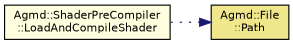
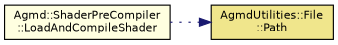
node "Agmd::File ::Path": label "Agmd::File ::Path" -> "AgmdUtilities::File ::Path"
